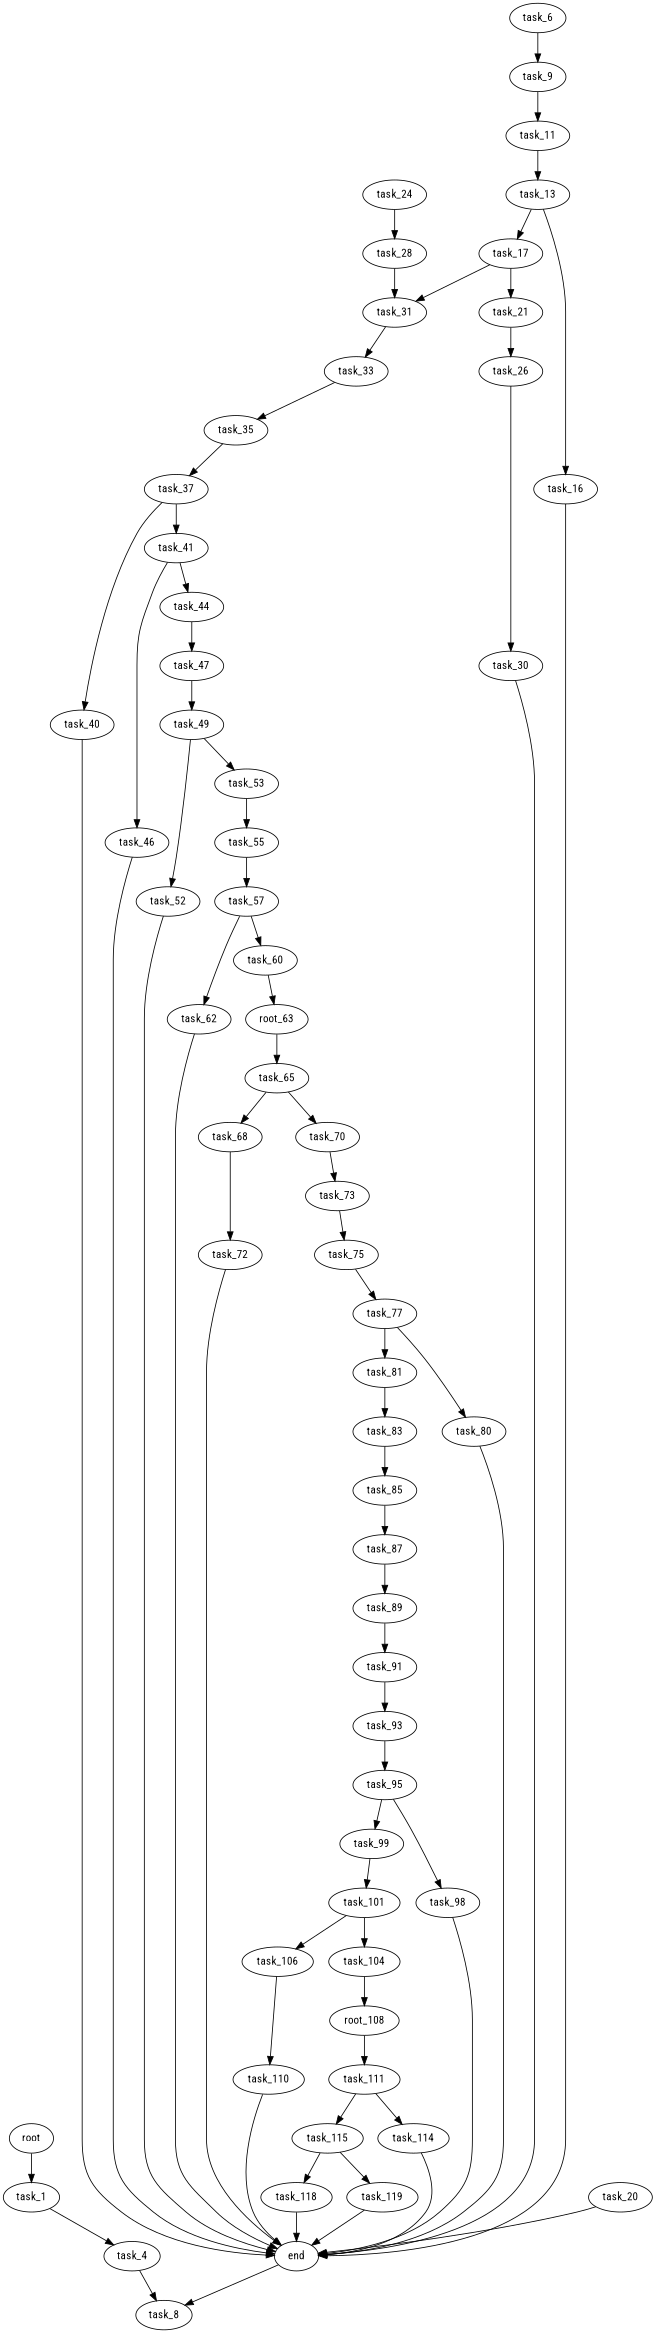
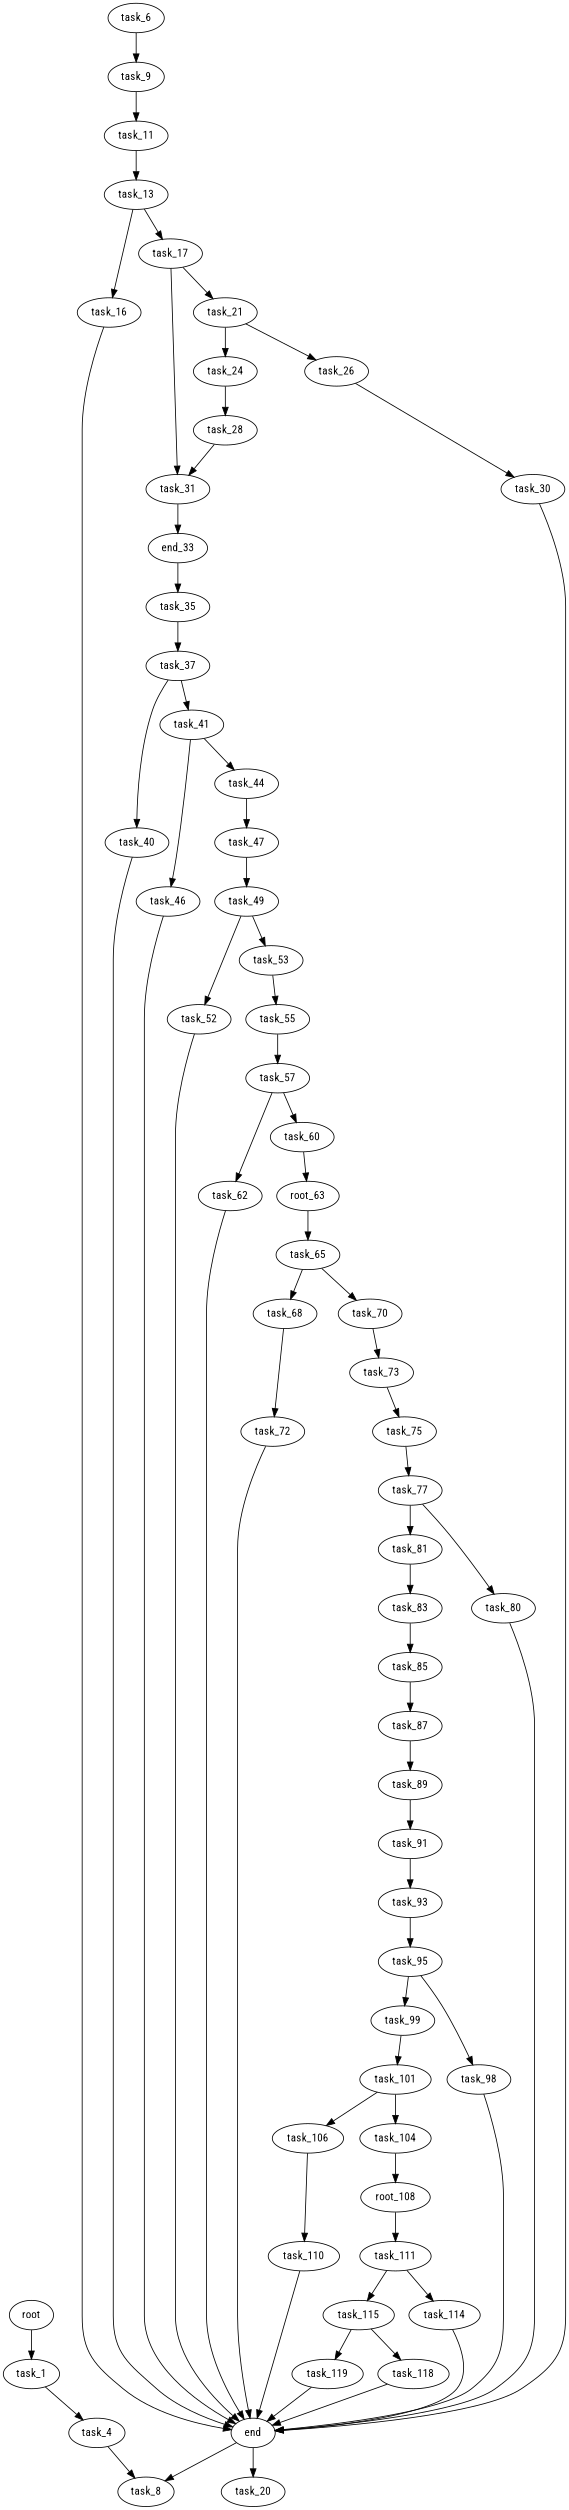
edge "task_21" -> "task_24": added
node "task_33": label "task_33" -> "end_33"
edge "task_20" -> "end": reversed
